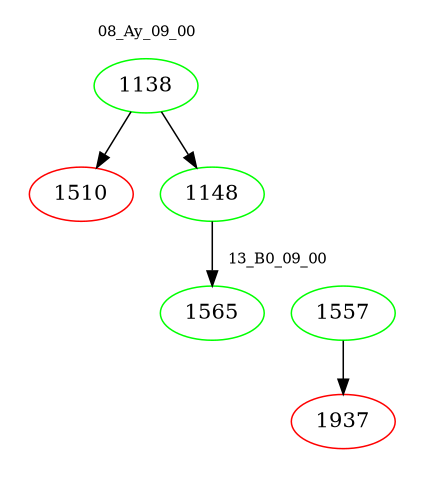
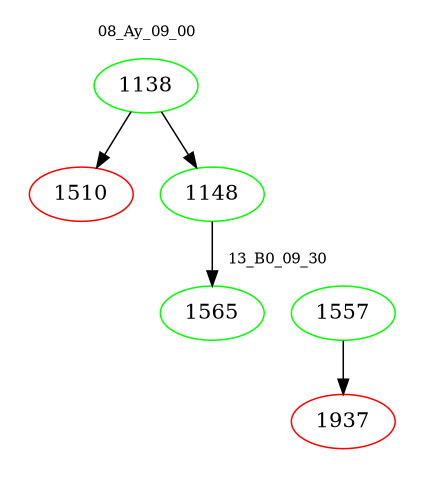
cluster "13_B0_09_00": label "13_B0_09_00" -> "13_B0_09_30"
